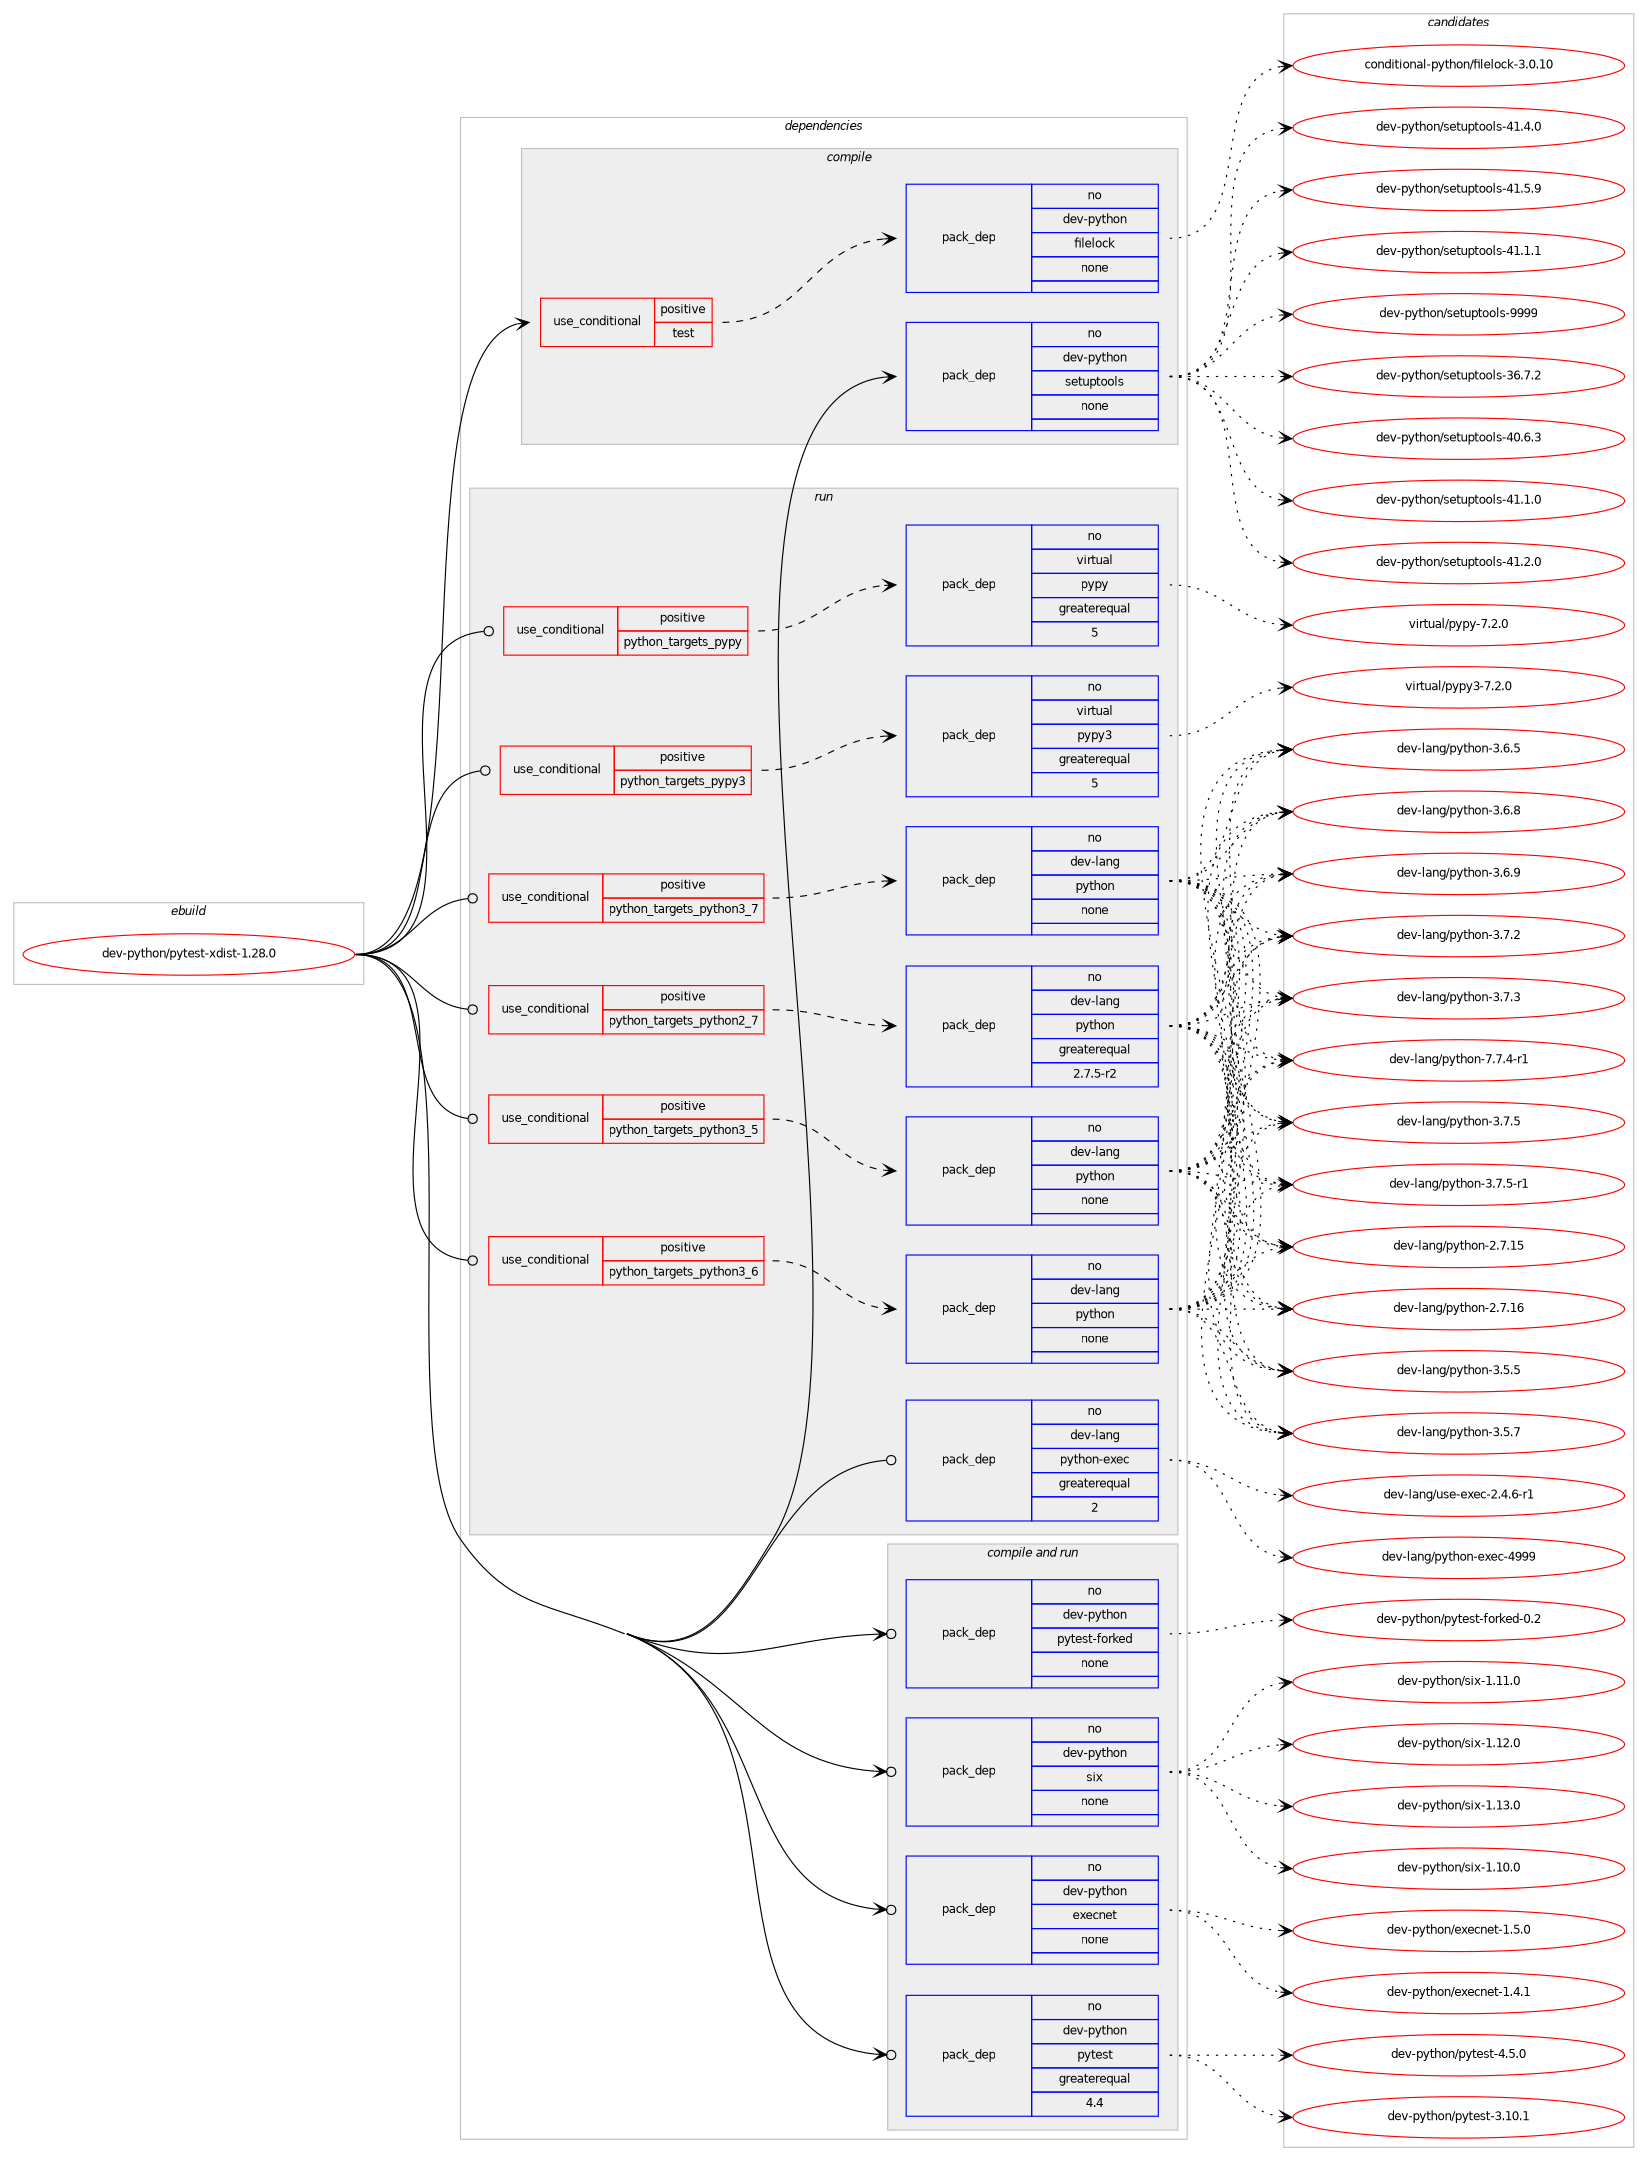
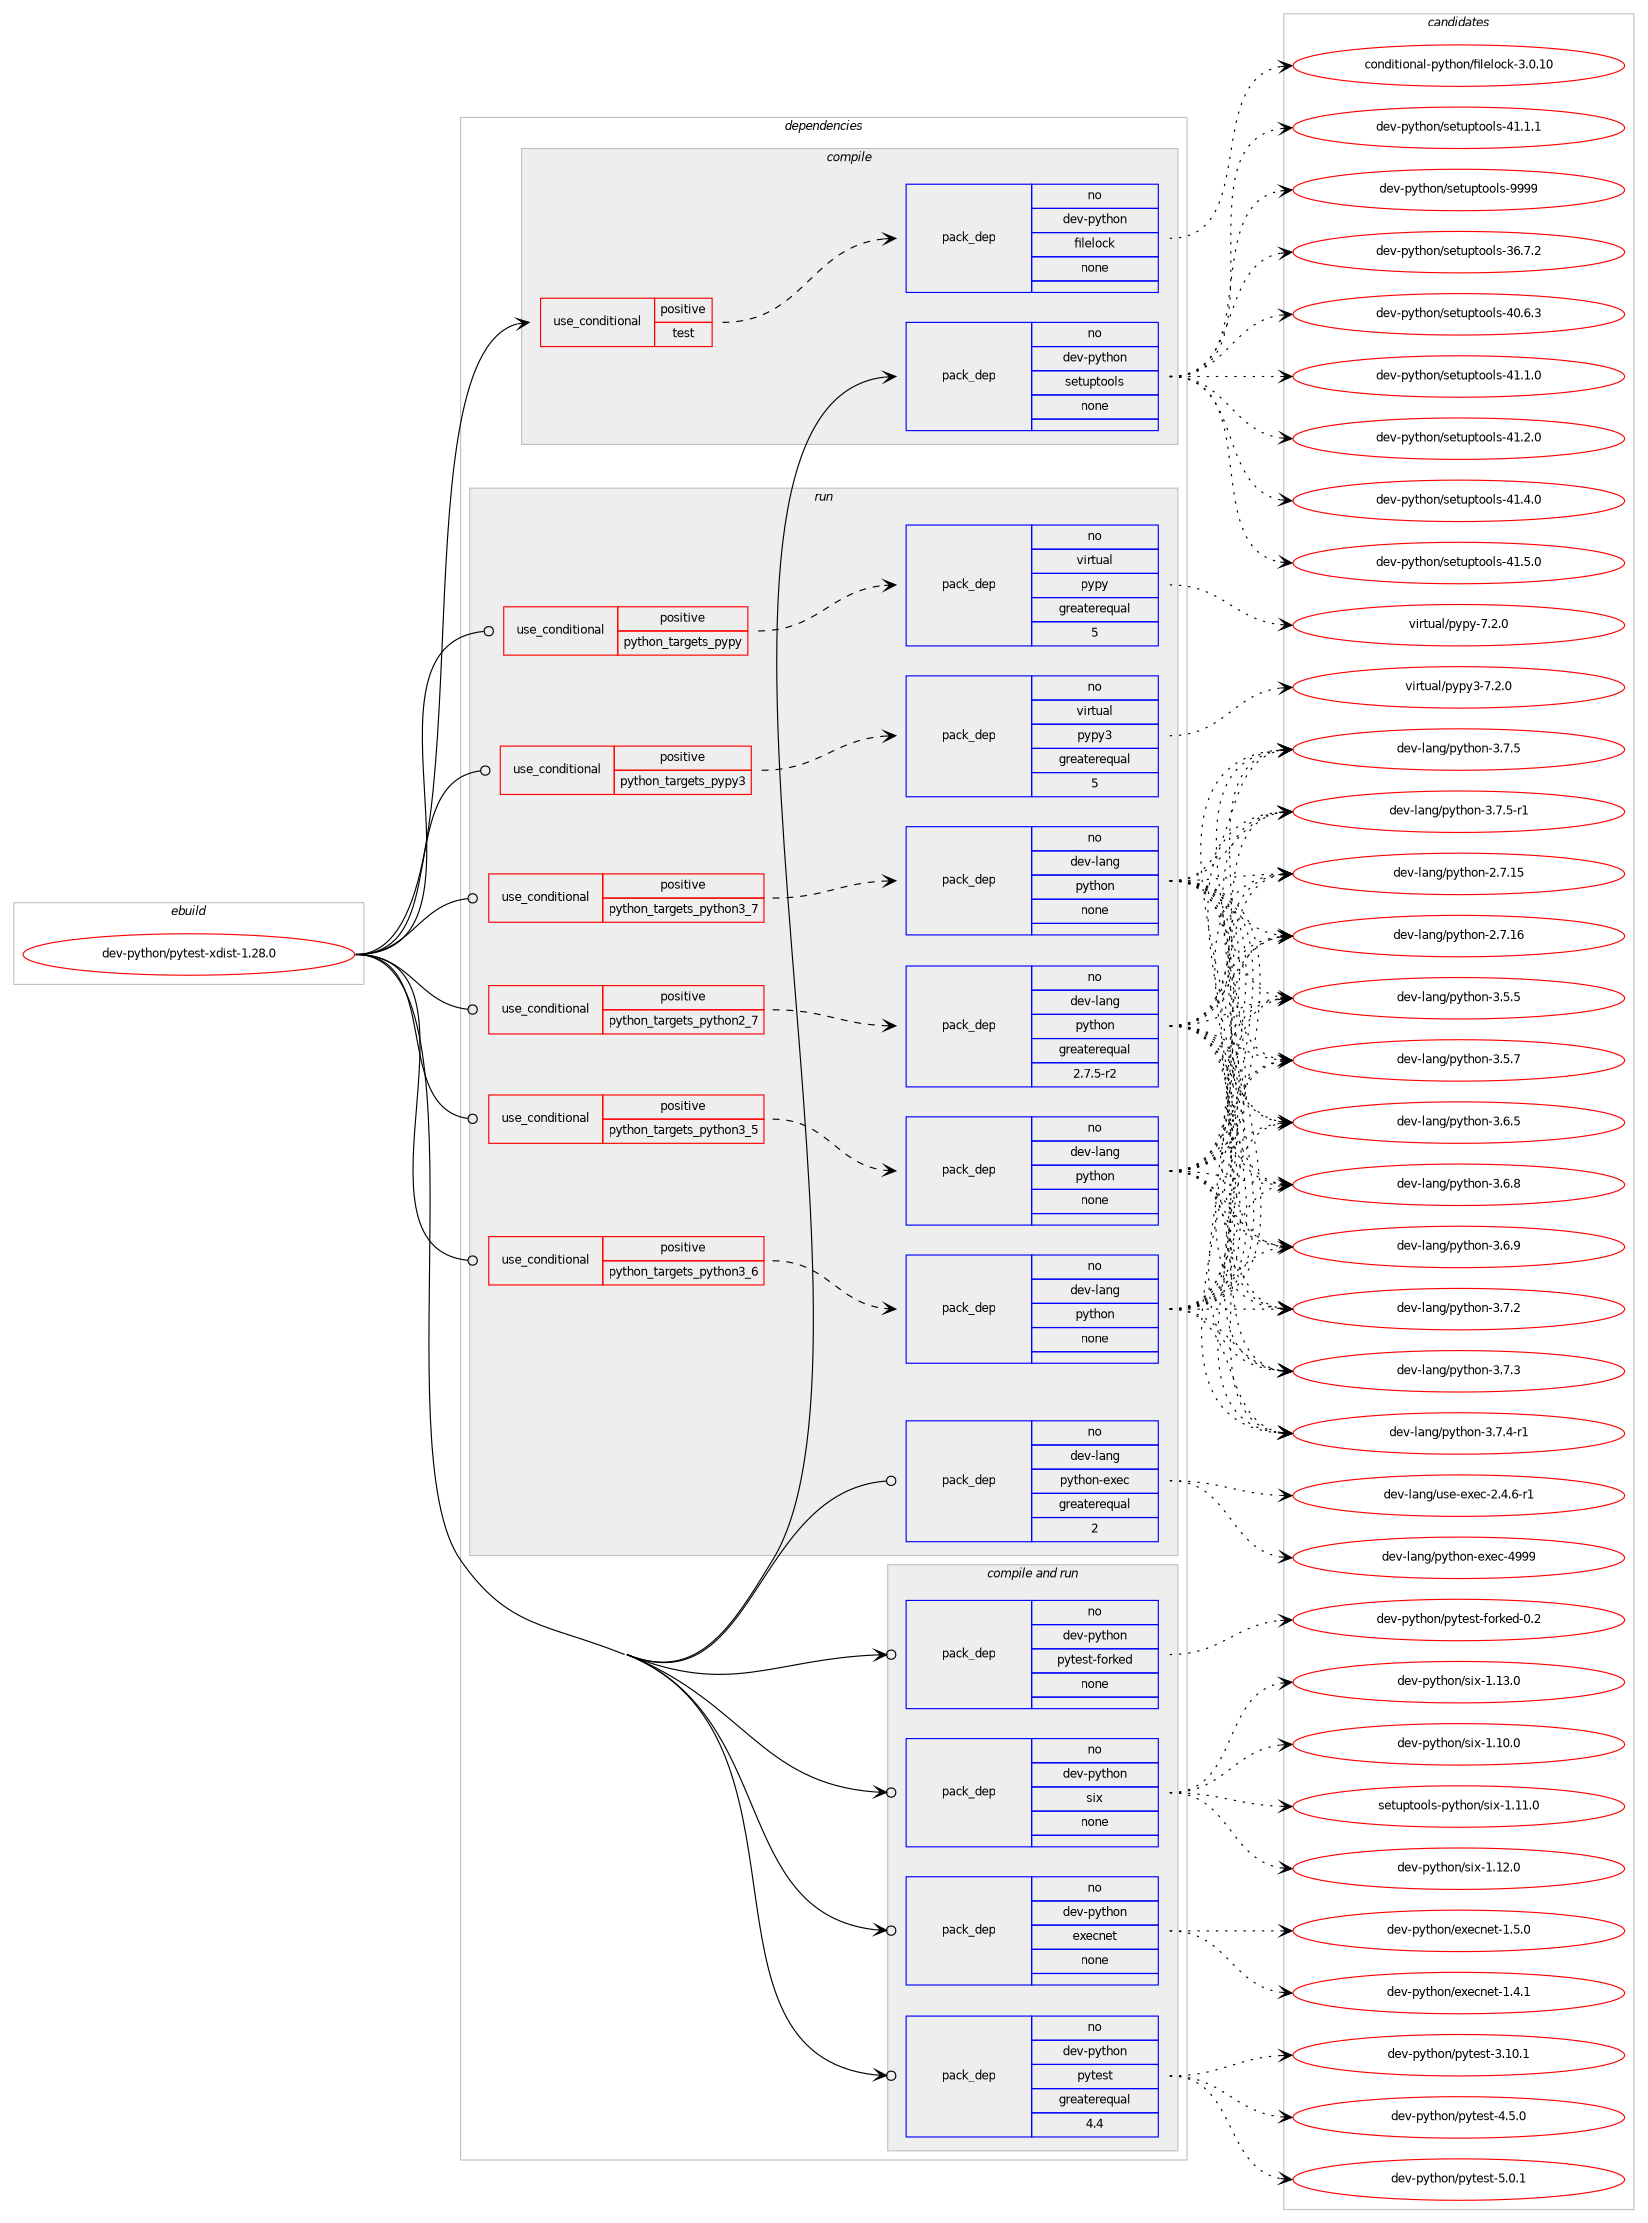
node "dev-python/setuptools-41.5.9": label "dev-python/setuptools-41.5.9" -> "dev-python/setuptools-41.5.0"
node "dev-lang/python-7.7.4-r1": label "dev-lang/python-7.7.4-r1" -> "dev-lang/python-3.7.4-r1"
node "dev-python/six-1.11.0": label "dev-python/six-1.11.0" -> "setuptools-python/six-1.11.0"
node "dev-python/pytest-5.0.1": added
